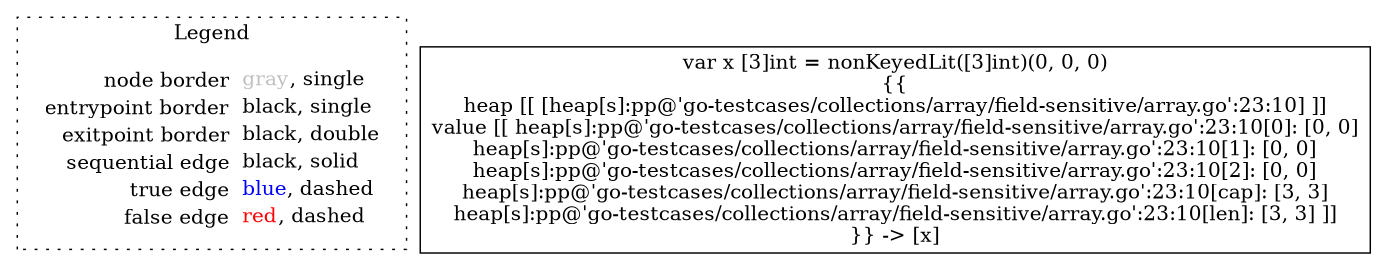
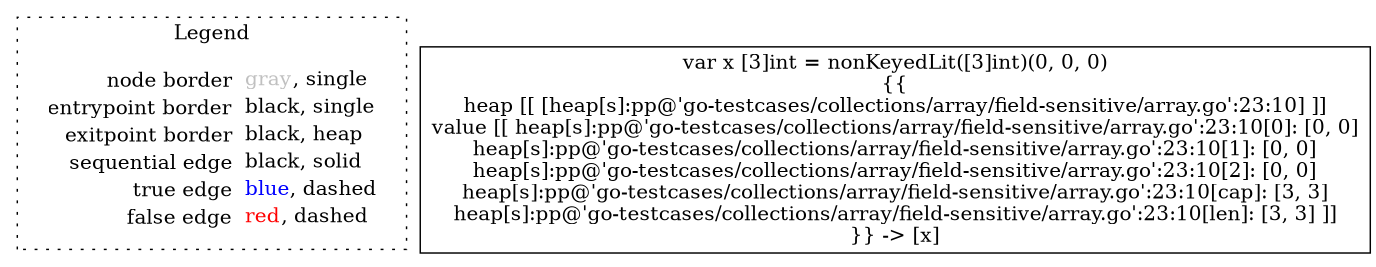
node "node border": text ", double" -> ", heap"
